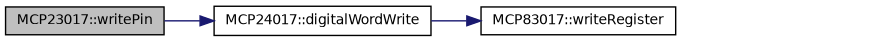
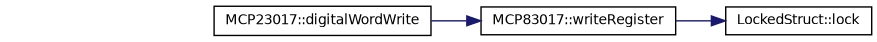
node "MCP23017::writePin": removed
node "MCP24017::digitalWordWrite": label "MCP24017::digitalWordWrite" -> "MCP23017::digitalWordWrite"
node "LockedStruct::lock": added
